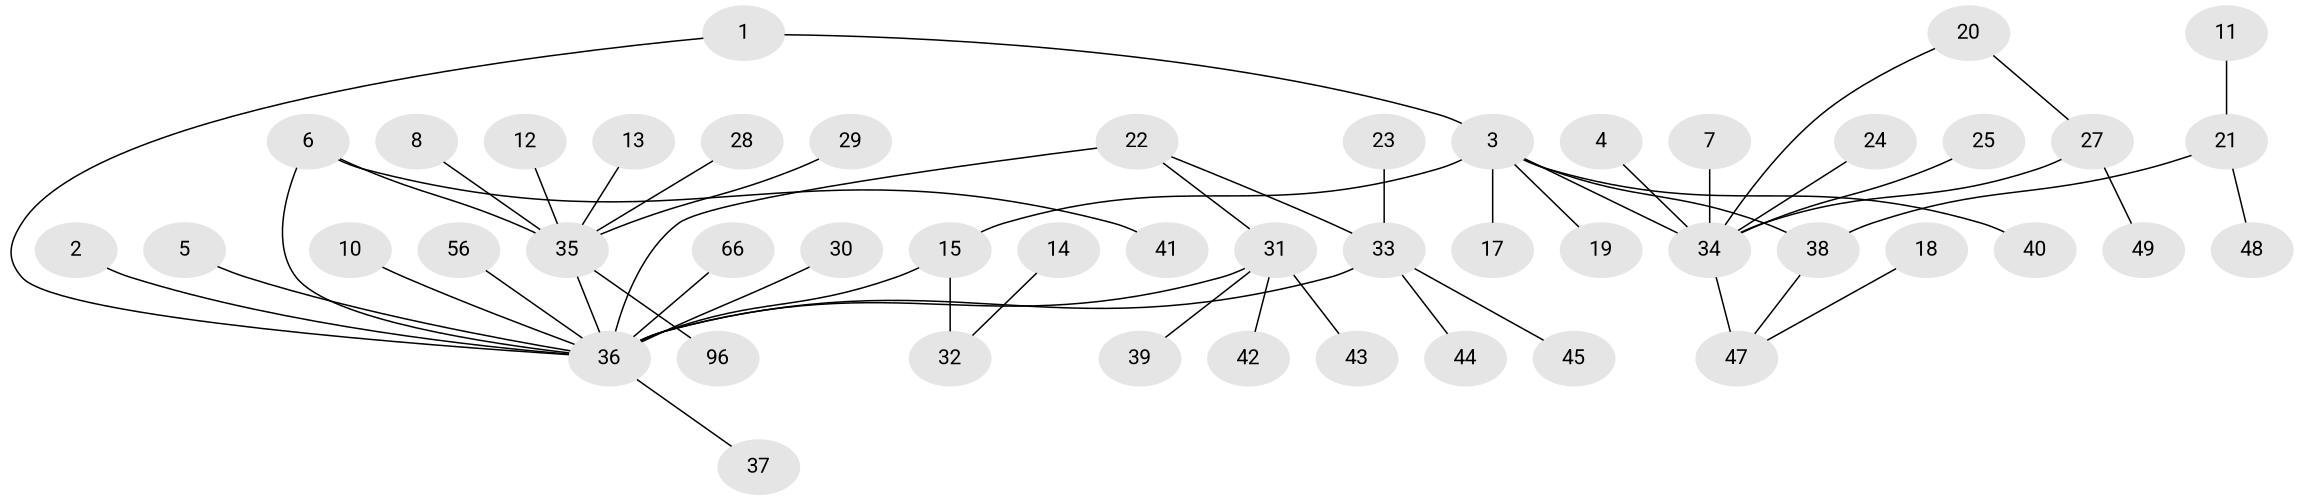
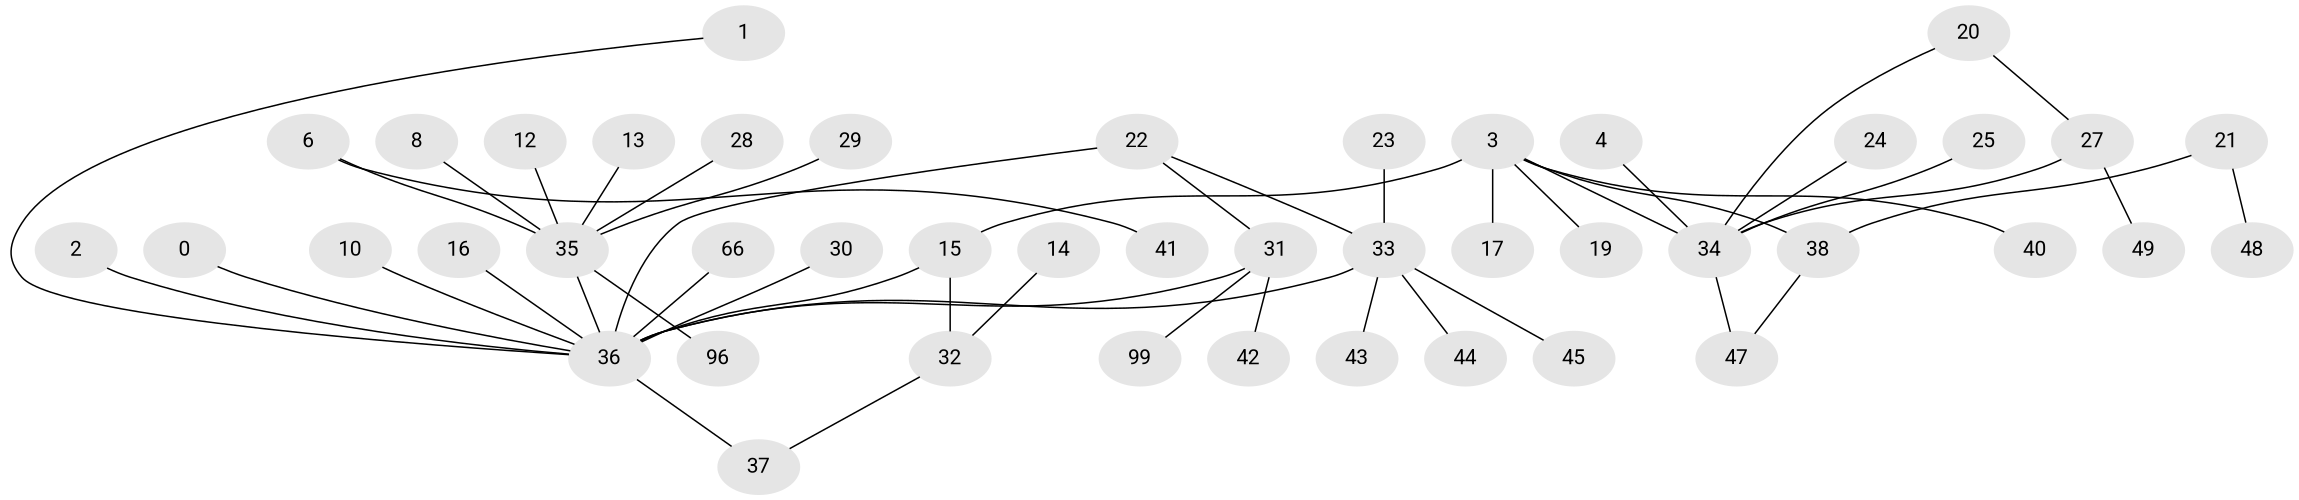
node "11": removed
edge "1" -- "3": removed
node "7": removed
node "5": label "5" -> "0"
node "56": label "56" -> "16"
node "18": removed
edge "6" -- "36": removed
edge "31" -- "43": now "33" -- "43"
node "39": label "39" -> "99"
edge "32" -- "37": added
